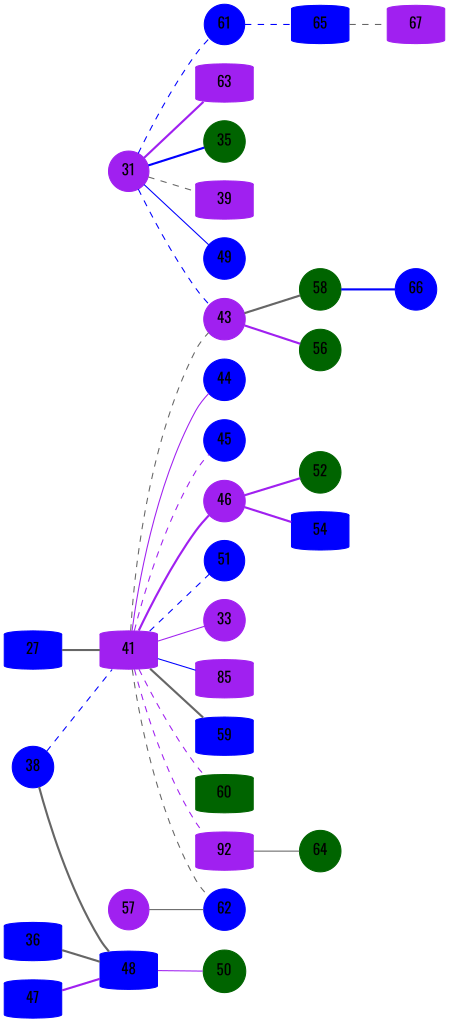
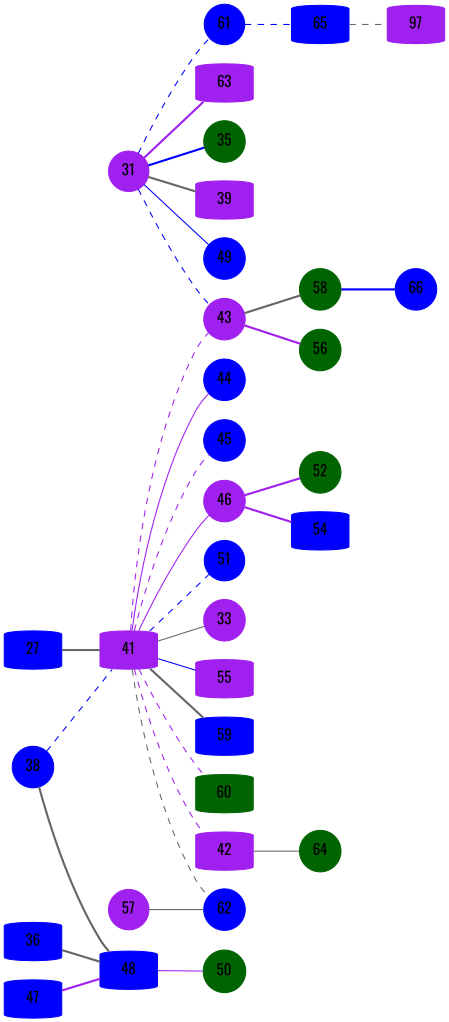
node "67": label "67" -> "97"
edge "31" -- "39": style dashed -> bold
edge "43" -- "41": color gray40 -> purple
edge "46" -- "41": style bold -> solid
edge "33" -- "41": color purple -> gray40
node "85": label "85" -> "55"
node "92": label "92" -> "42"
